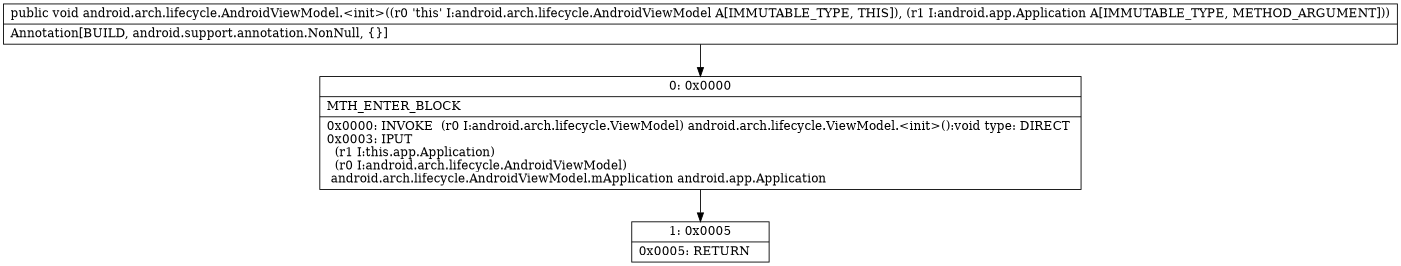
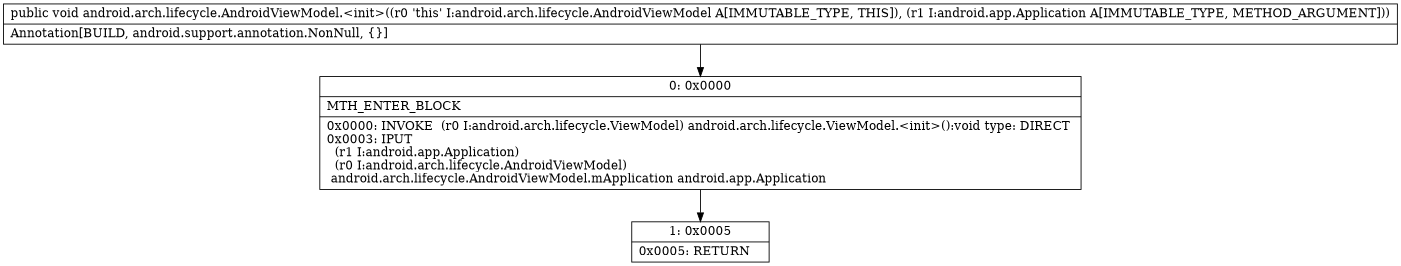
node "0: 0x0000": text "(r1 I:this.app.Application)" -> "(r1 I:android.app.Application)"
